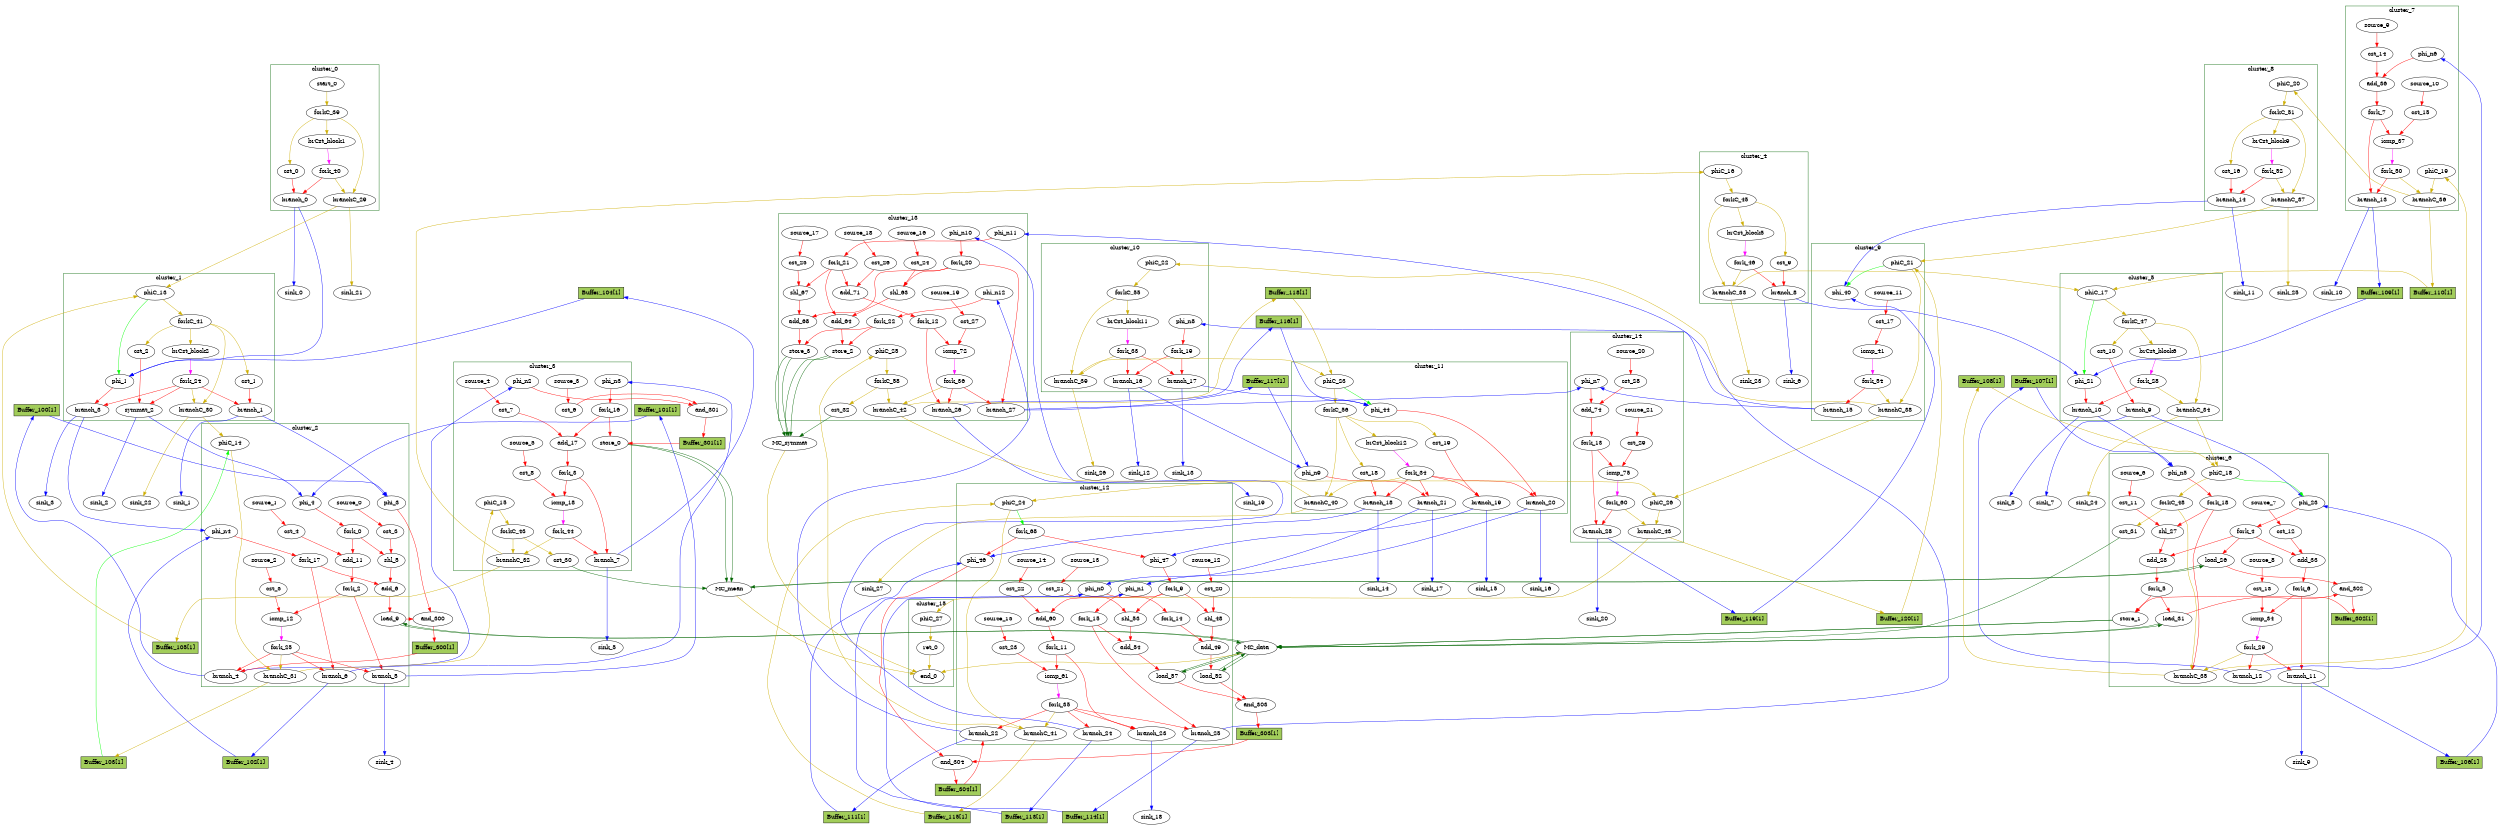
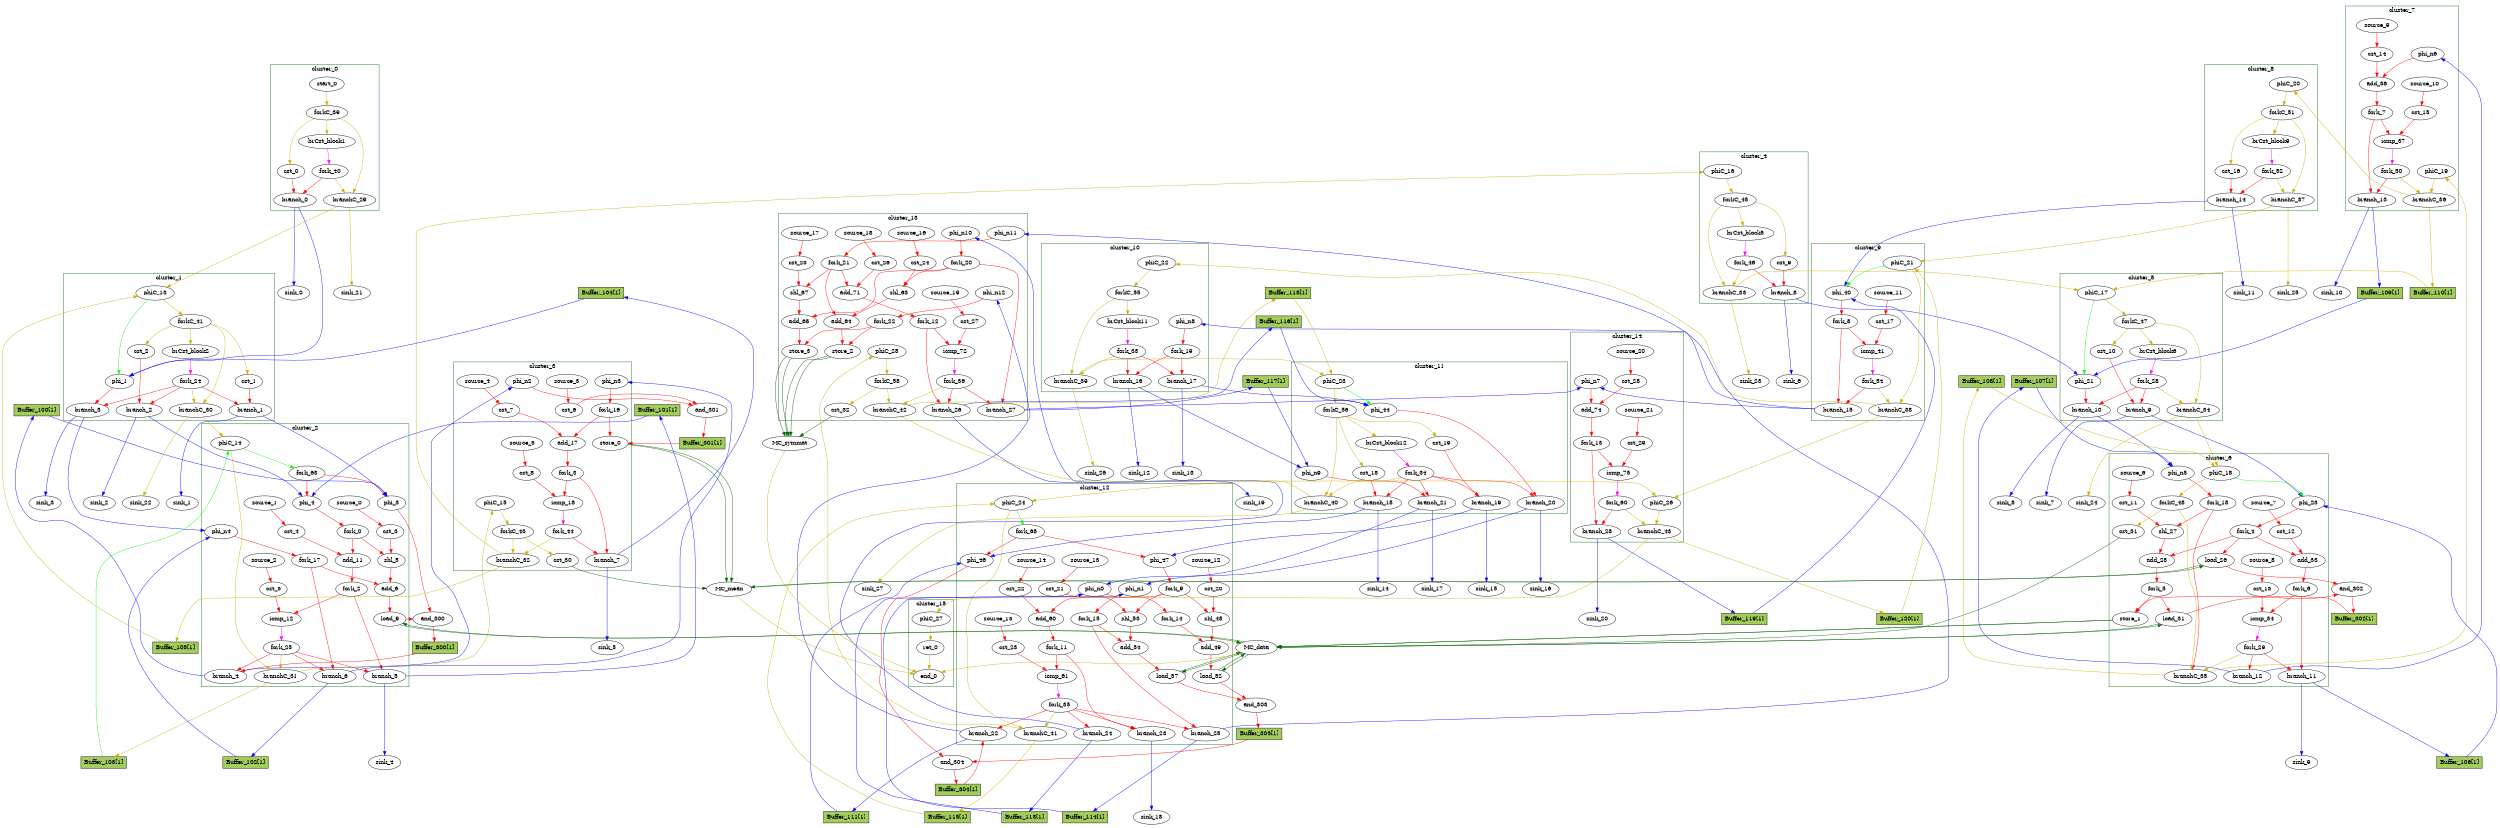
node "fork_8": added
edge "fork_28" -> "branch_9": added
node "symmat_2": label "symmat_2" -> "branch_2"
node "fork_63": added
